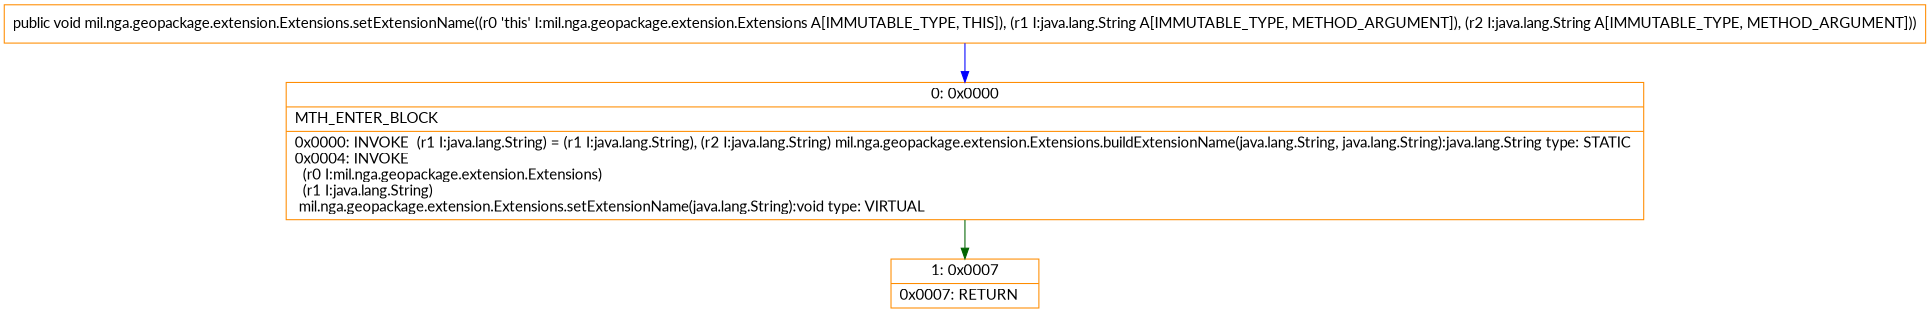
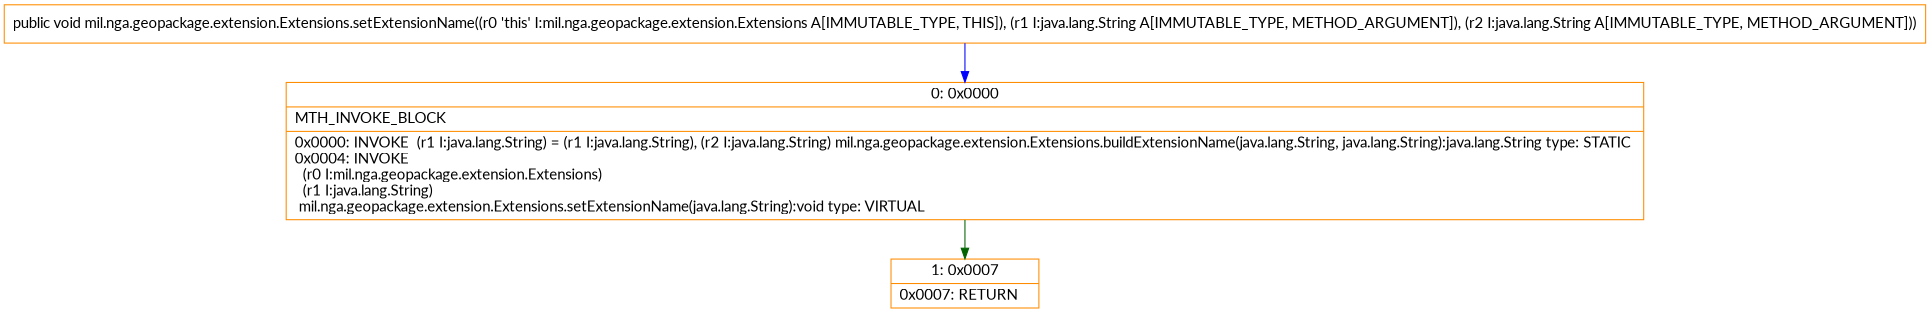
node "0: 0x0000": text "MTH_ENTER_BLOCK" -> "MTH_INVOKE_BLOCK"
